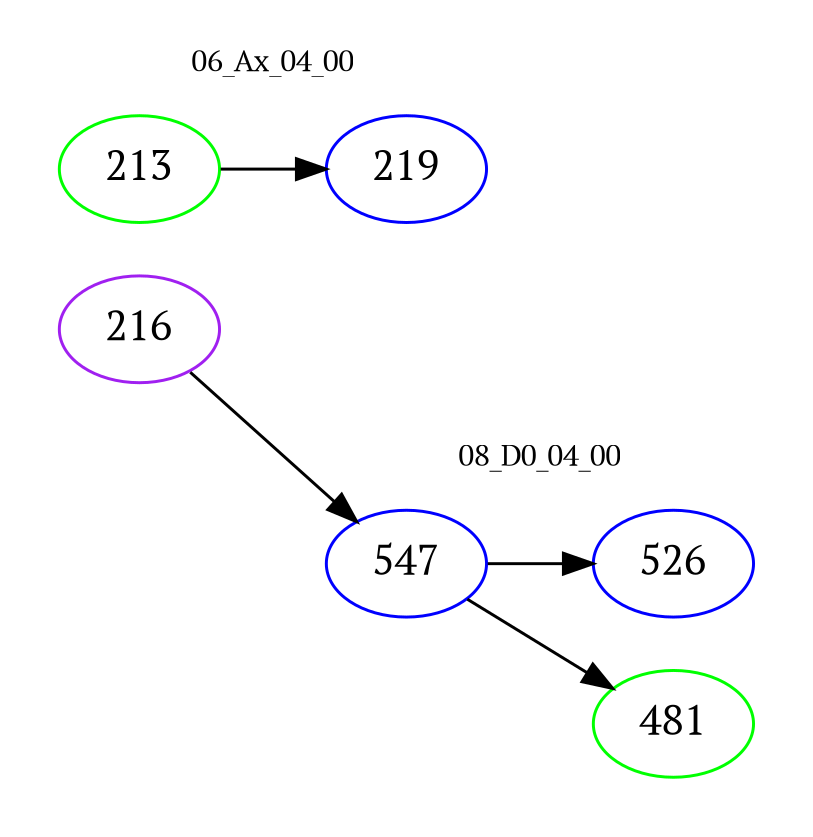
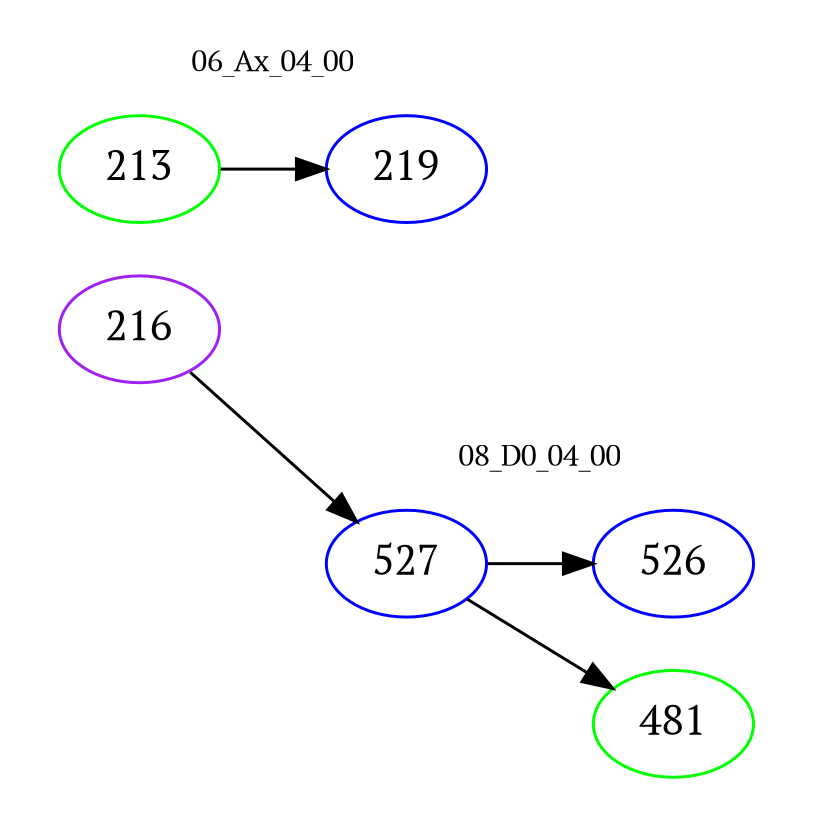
node "547": label "547" -> "527"
